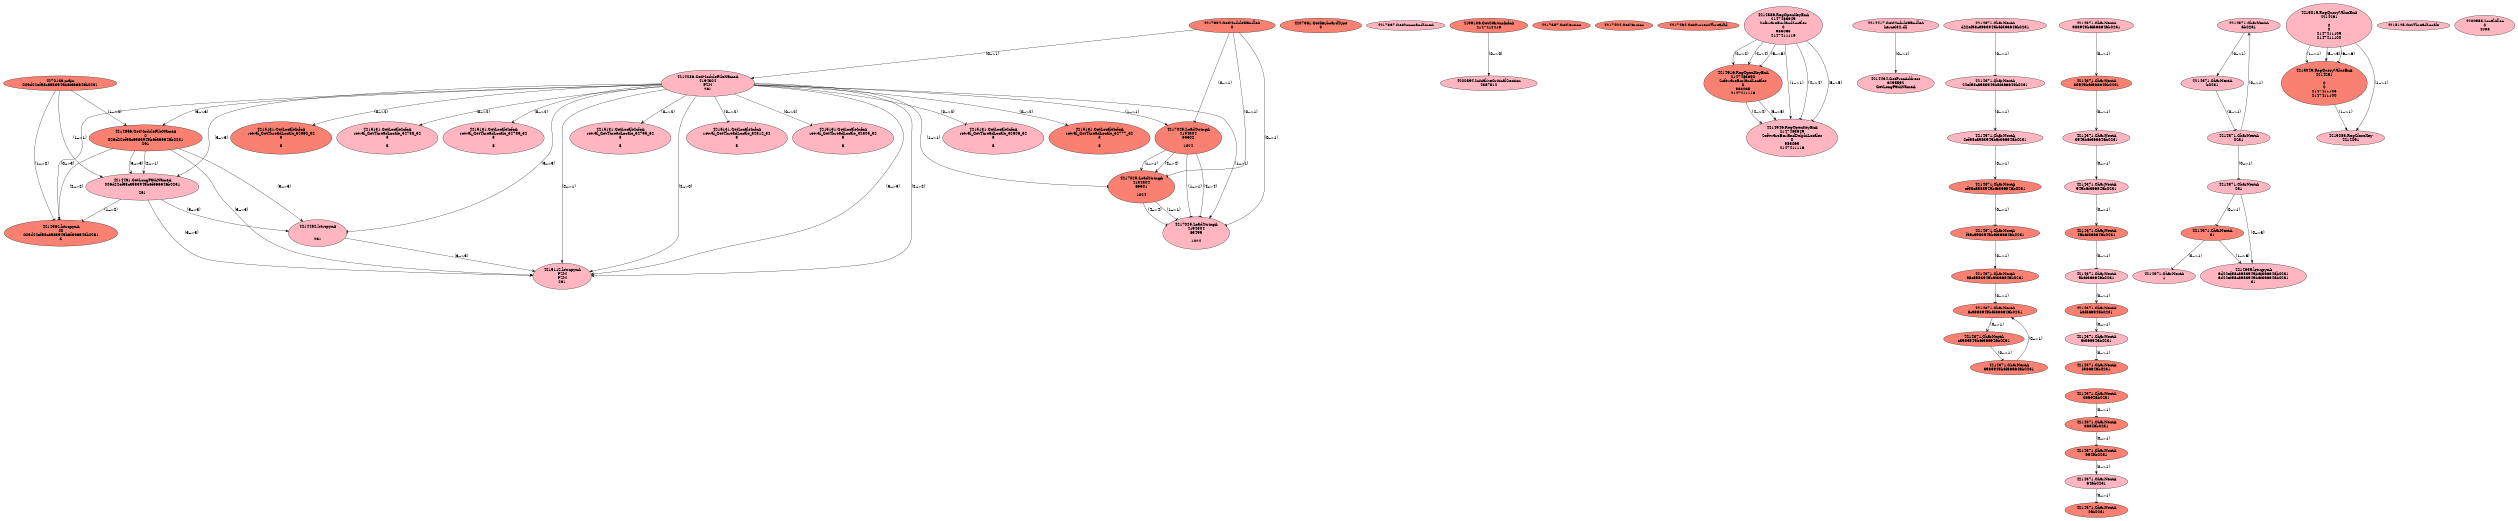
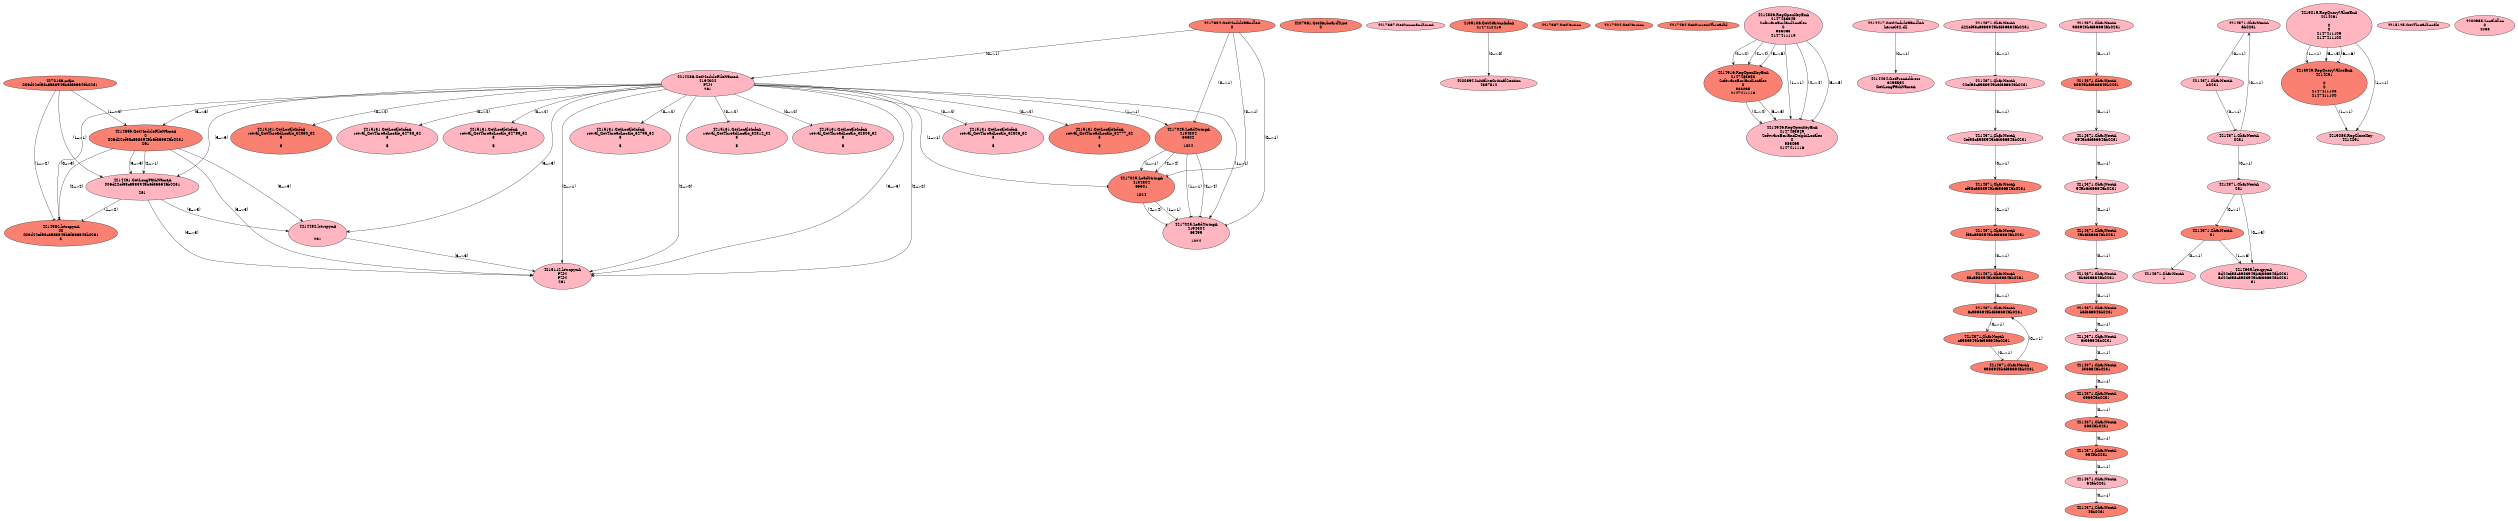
edge "4214286.GetModuleFileNameA 4194304 PZM 261" -> "4214482.lstrcpynA 261": arrowhead tee -> vee
edge "4214371.CharNextA f366646b0231" -> "4214371.CharNextA 366646b0231": added, label "(0-->1)"
